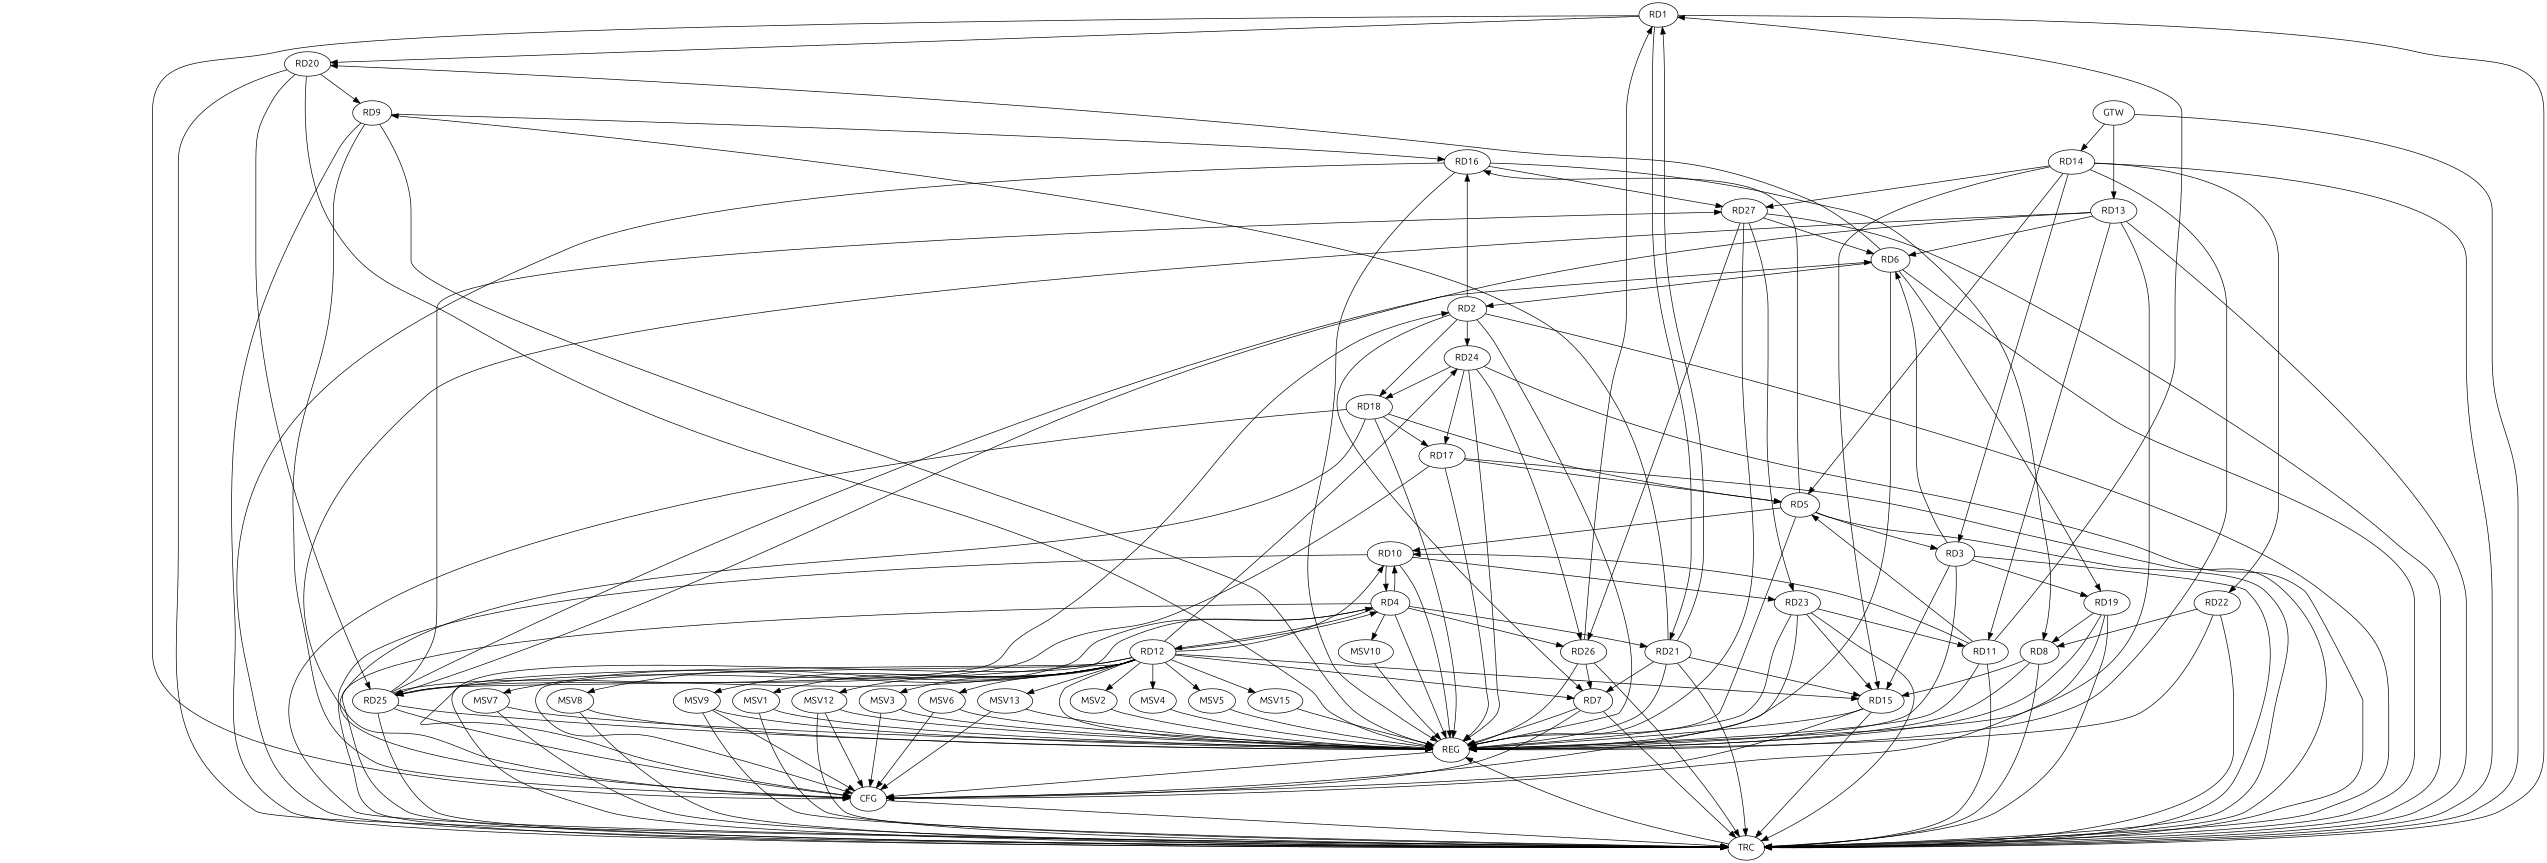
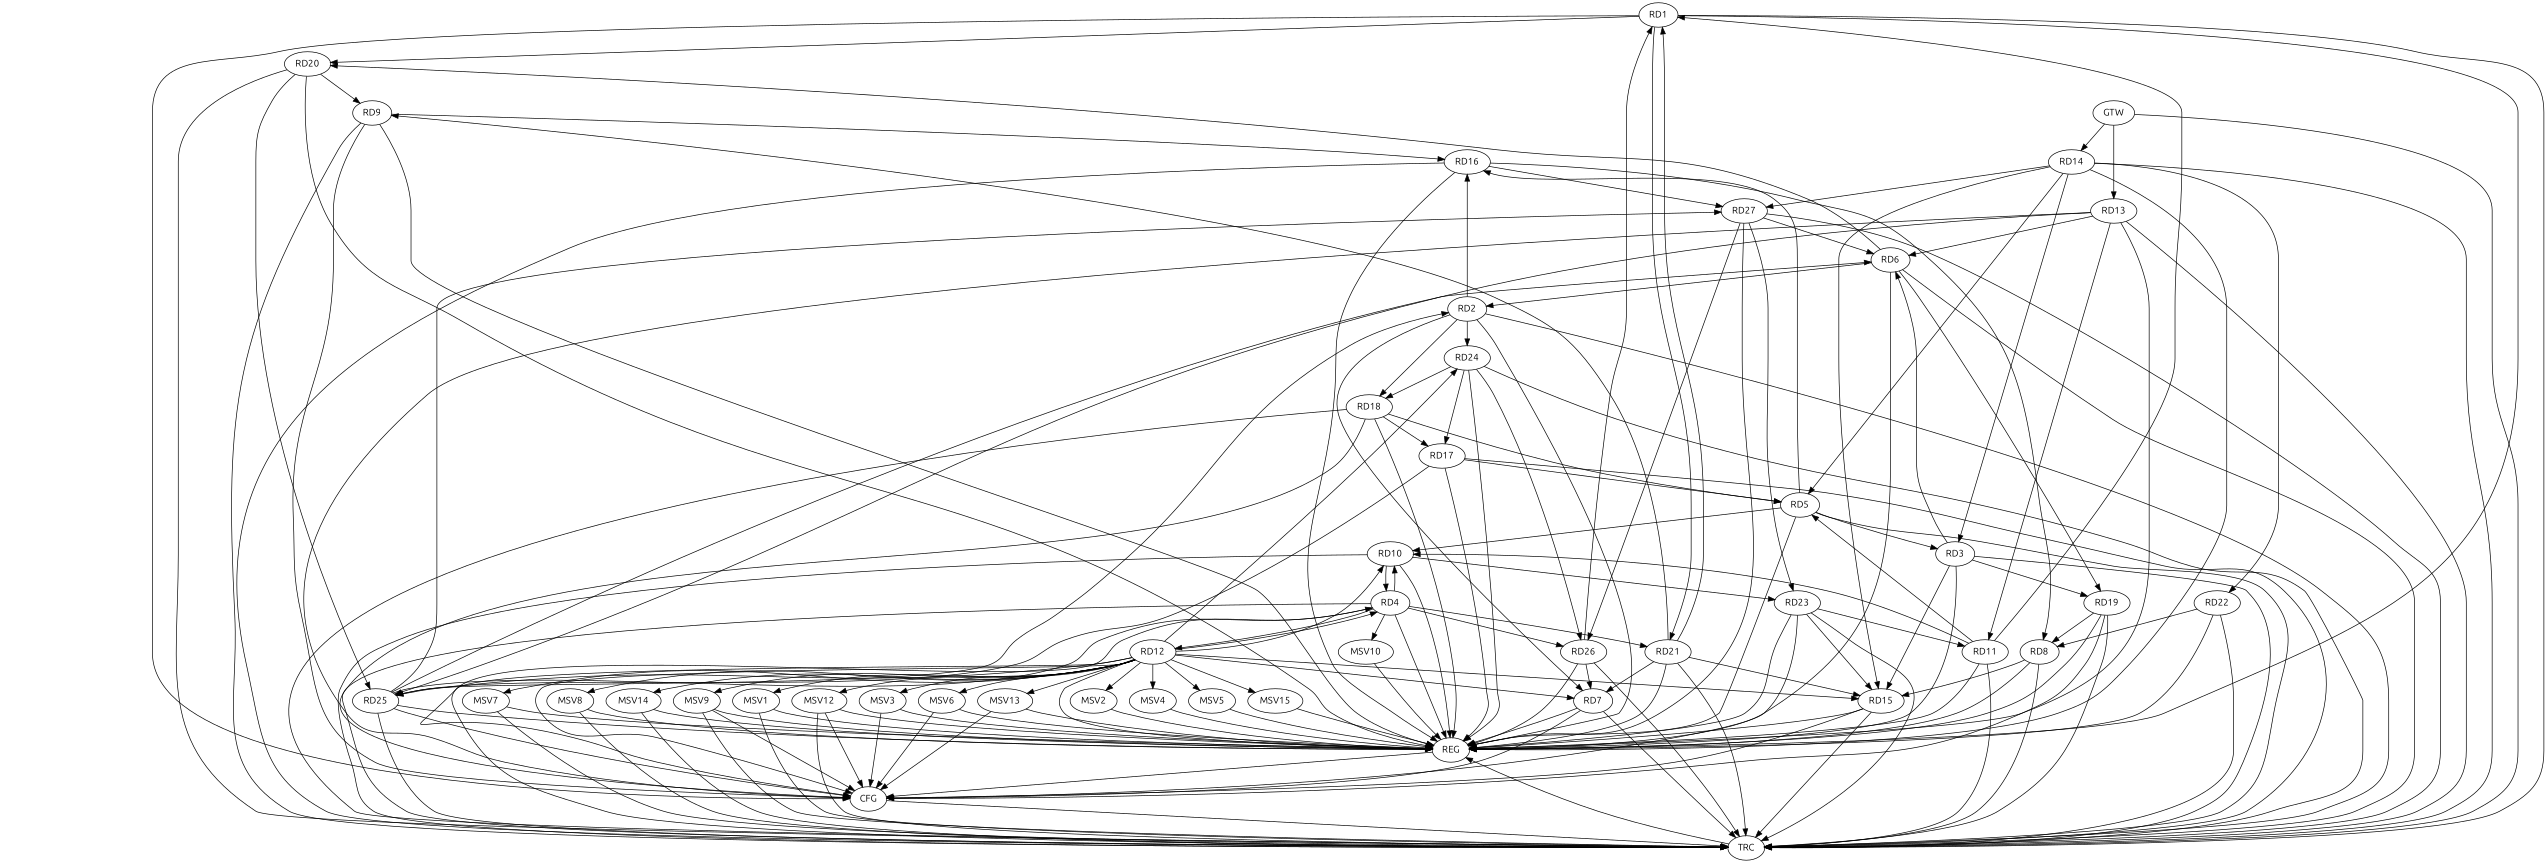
edge "RD1" -> "REG": added
node "MSV14": added
